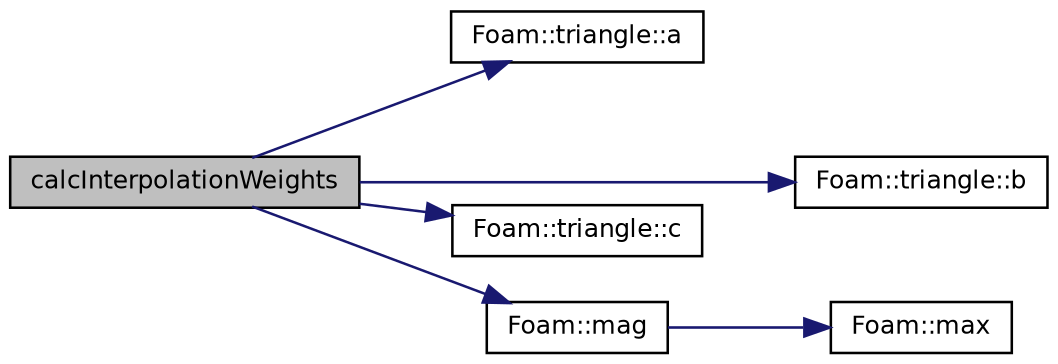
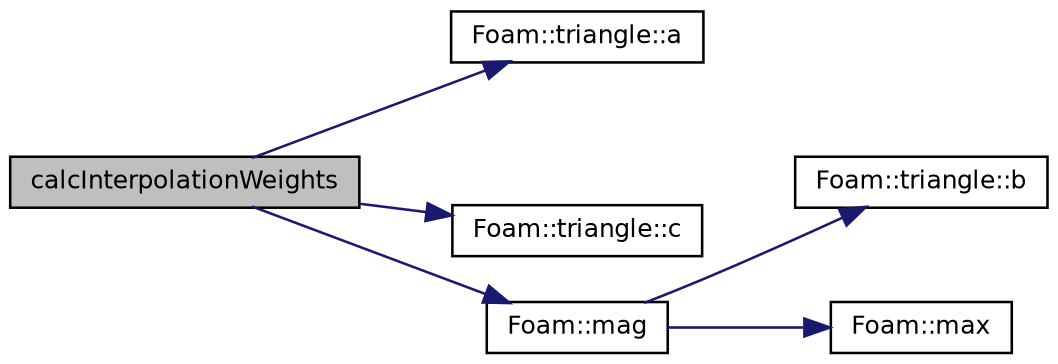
edge "calcInterpolationWeights" -> "Foam::triangle::b": now "Foam::mag" -> "Foam::triangle::b"
